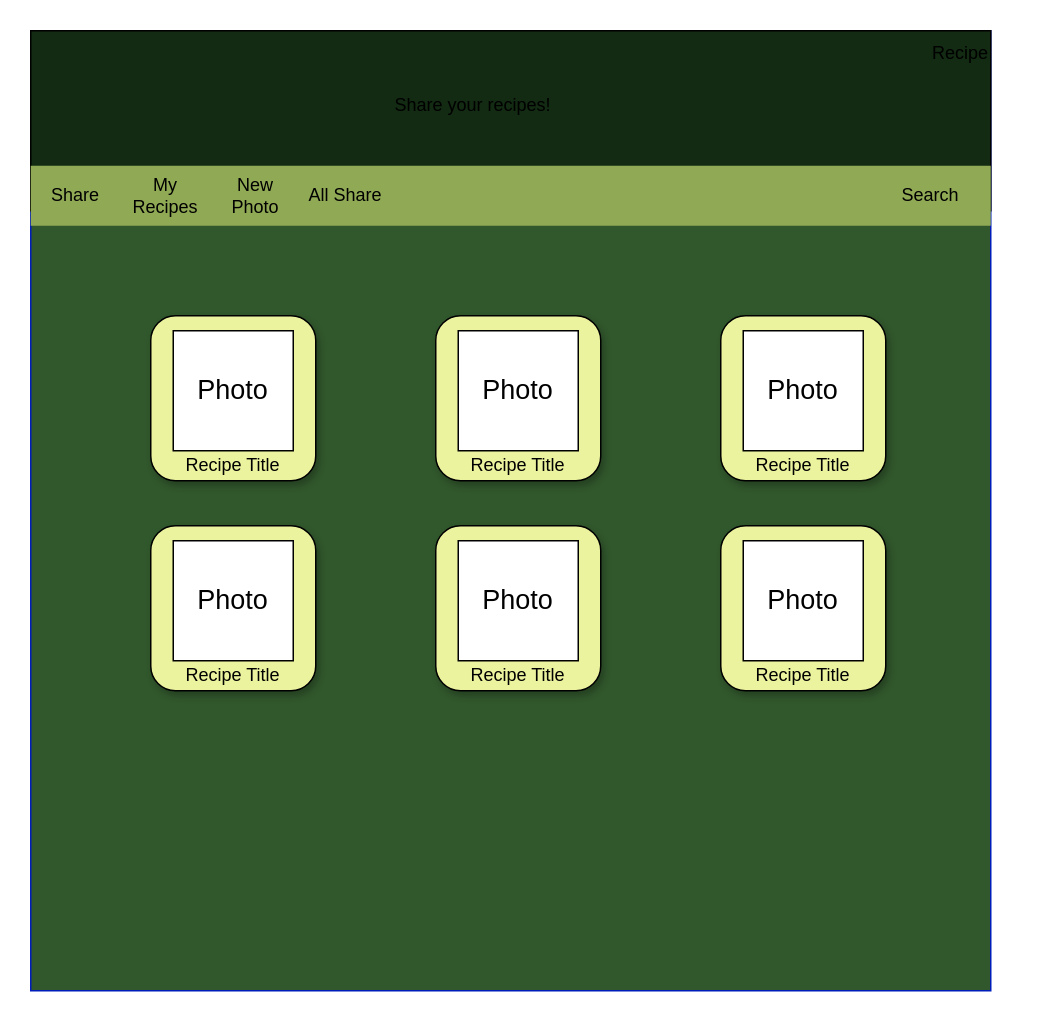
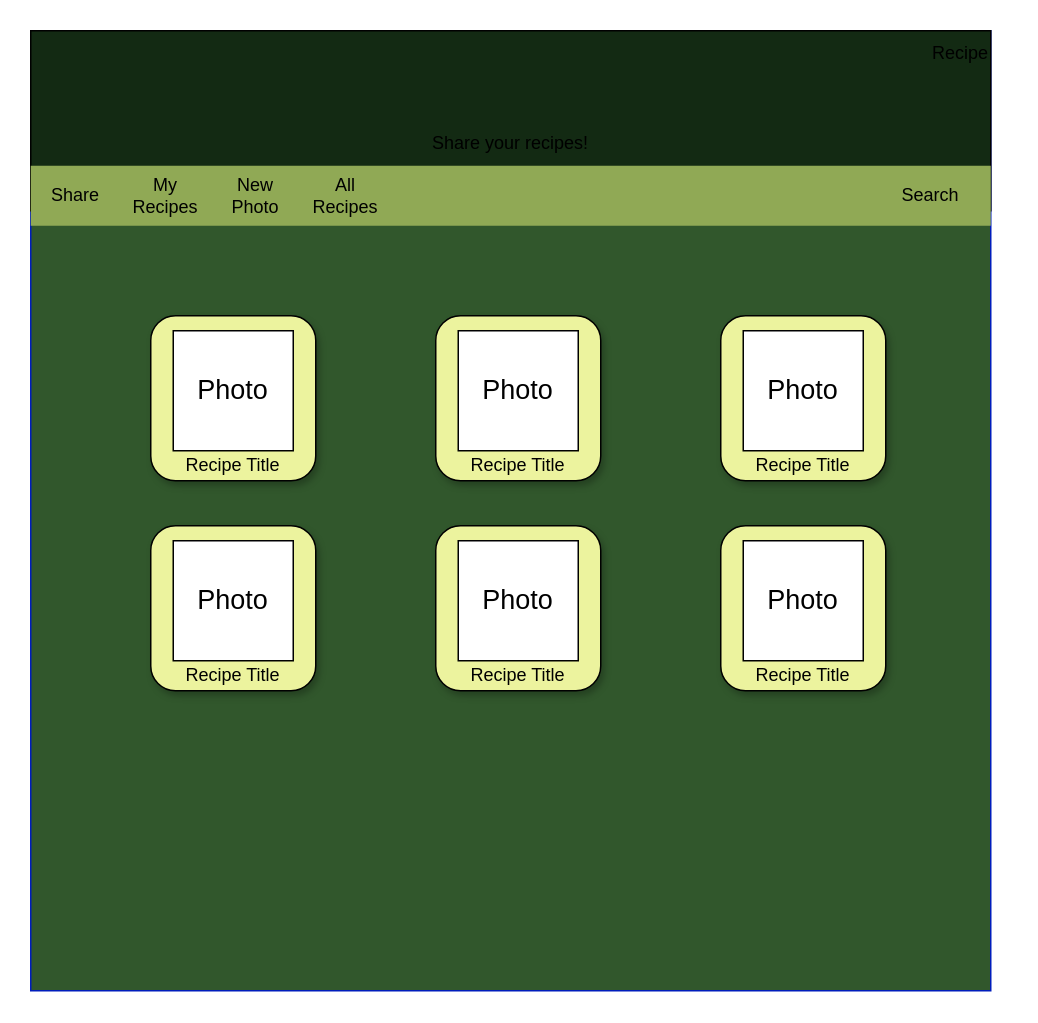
node "Share your recipes!": moved (473, 106) -> (511, 143)
node "All Share": label "All Share" -> "All Recipes"
